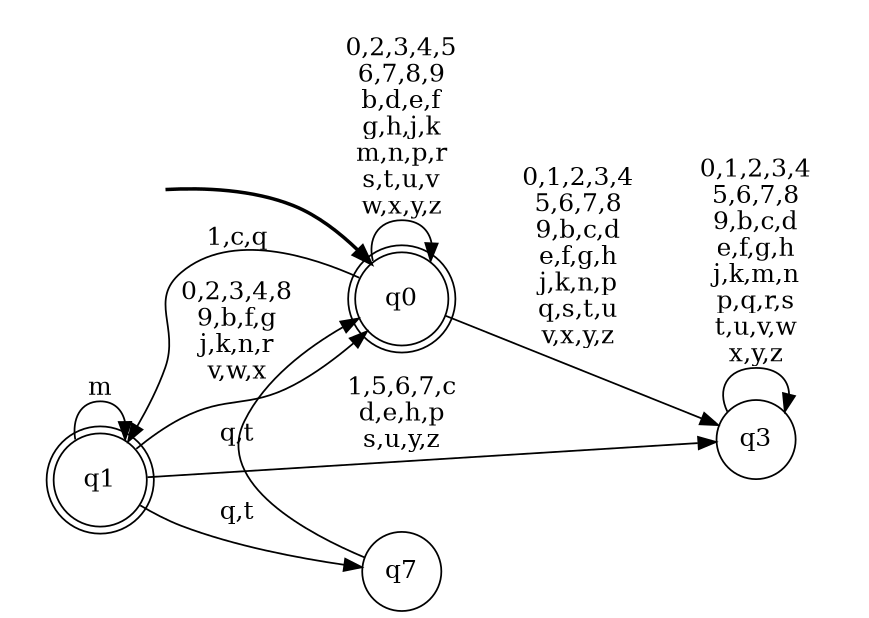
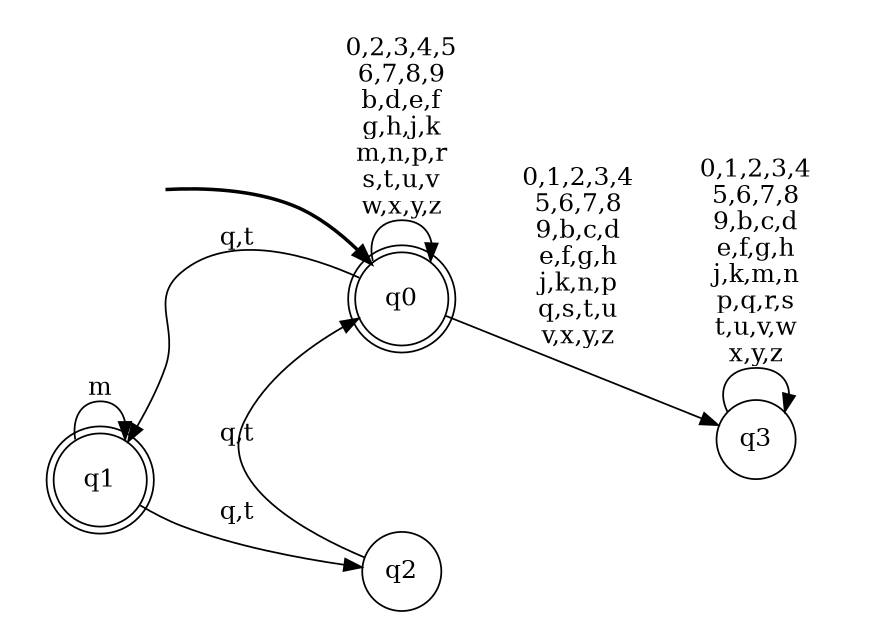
edge "q0" -> "q1": label "1,c,q" -> "q,t"
edge "q1" -> "q0": removed, label "0,2,3,4,8 9,b,f,g j,k,n,r v,w,x"
edge "q1" -> "q3": removed, label "1,5,6,7,c d,e,h,p s,u,y,z"
node "q7": label "q7" -> "q2"
